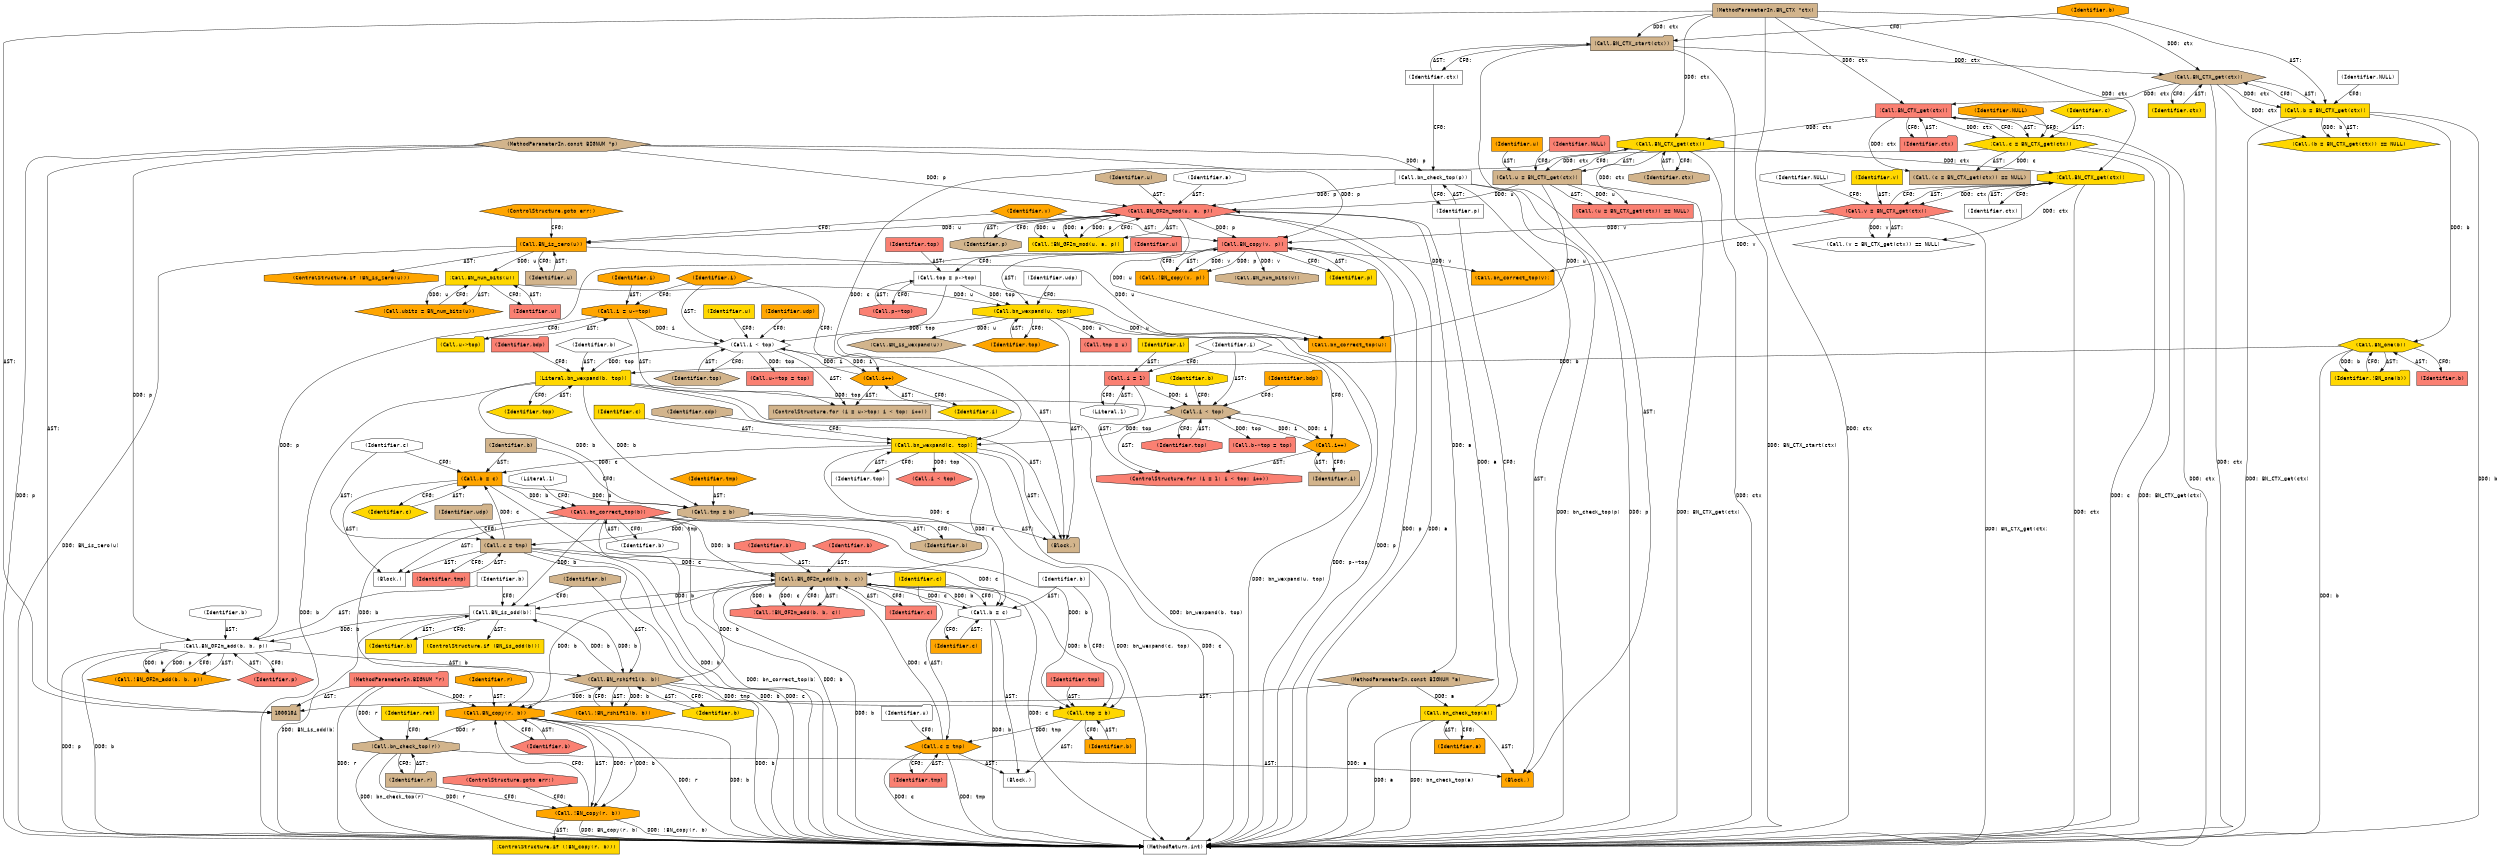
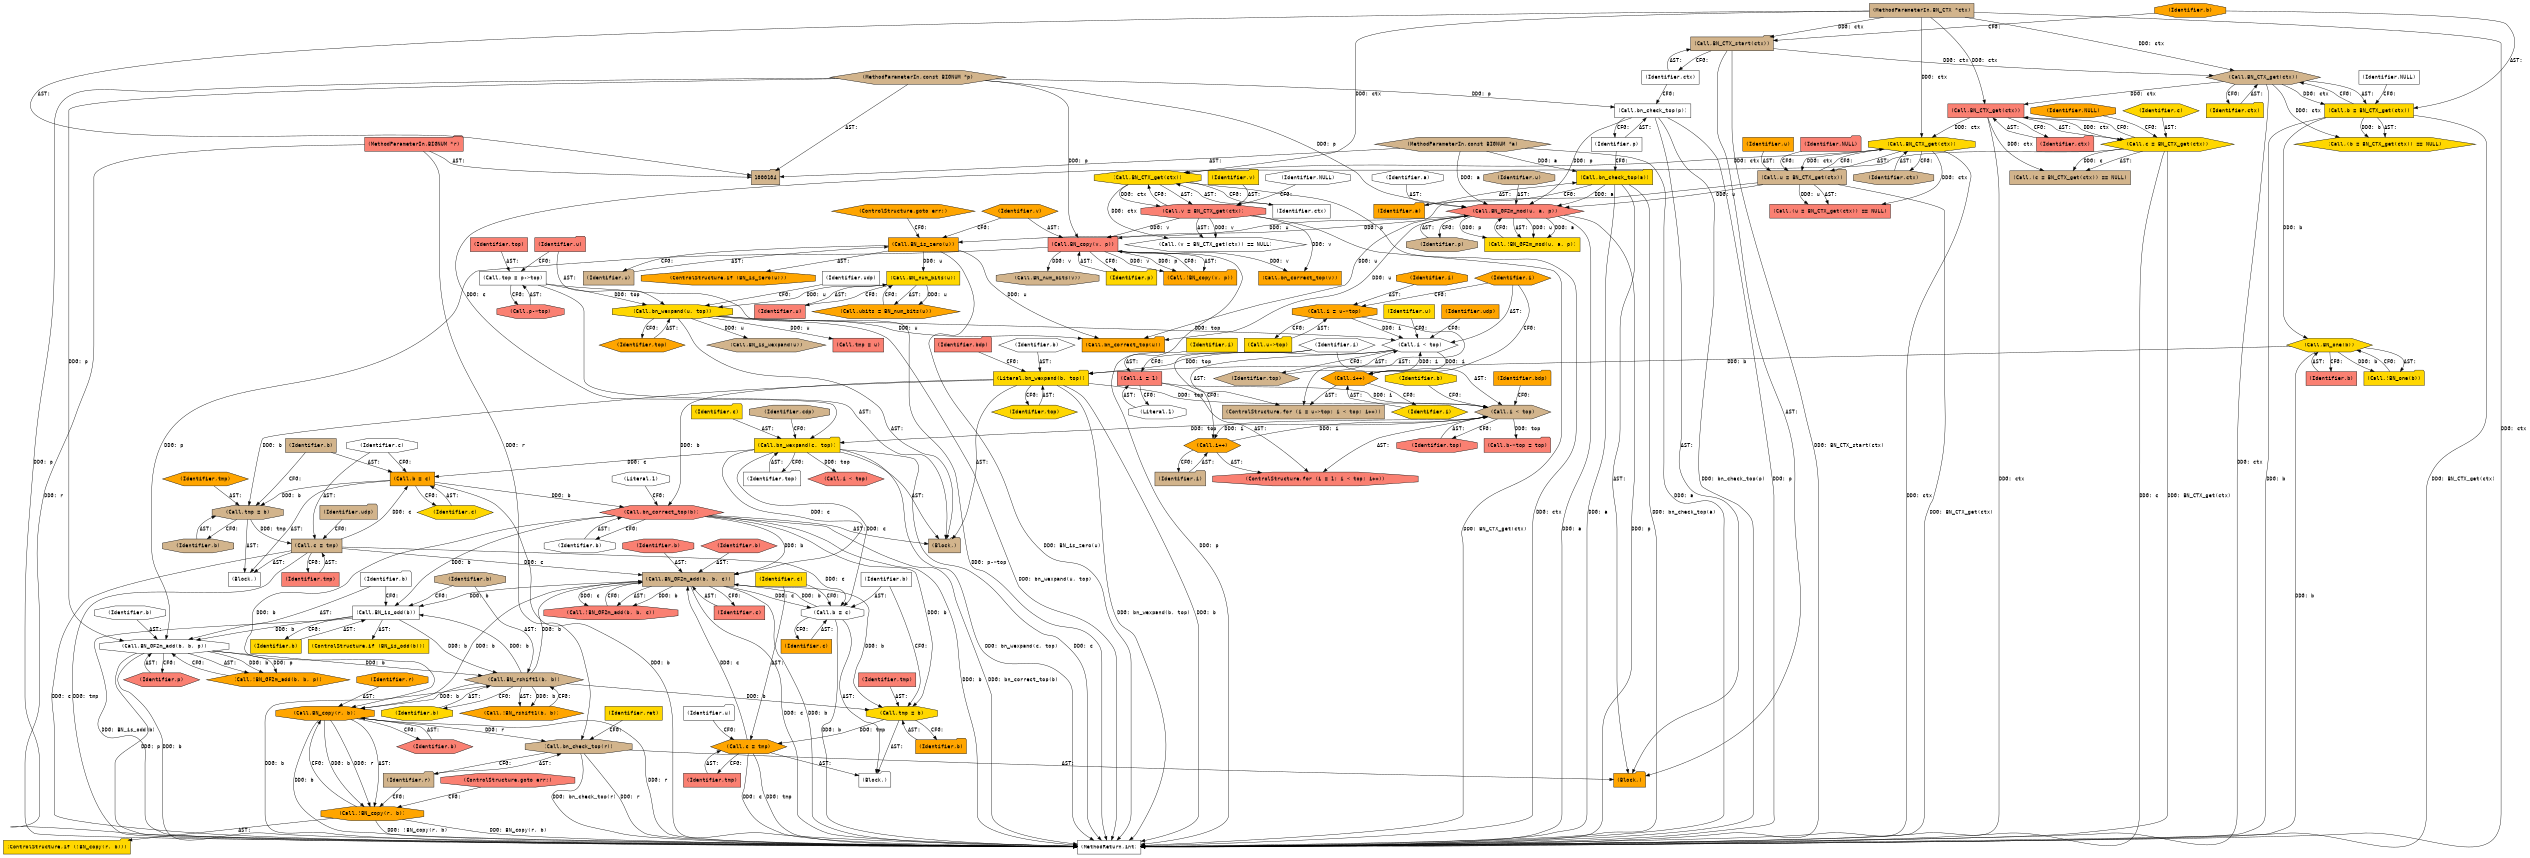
node "(Call,v = BN_CTX_get(ctx))": shape hexagon -> octagon
edge "(Call,BN_GF2m_mod(u, a, p))" -> "(MethodParameterIn,const BIGNUM *a)": reversed
node "(Call,u->top = top)": removed
node "(Identifier,!BN_one(b))": label "(Identifier,!BN_one(b))" -> "(Call,!BN_one(b))"
edge "(Call,BN_GF2m_add(b, b, p))" -> "(Call,BN_rshift1(b, b))": label "AST: b" -> "DDG: b"
edge "(MethodParameterIn,BIGNUM *r)" -> "(Call,BN_copy(r, b))": removed, label "DDG: r"
